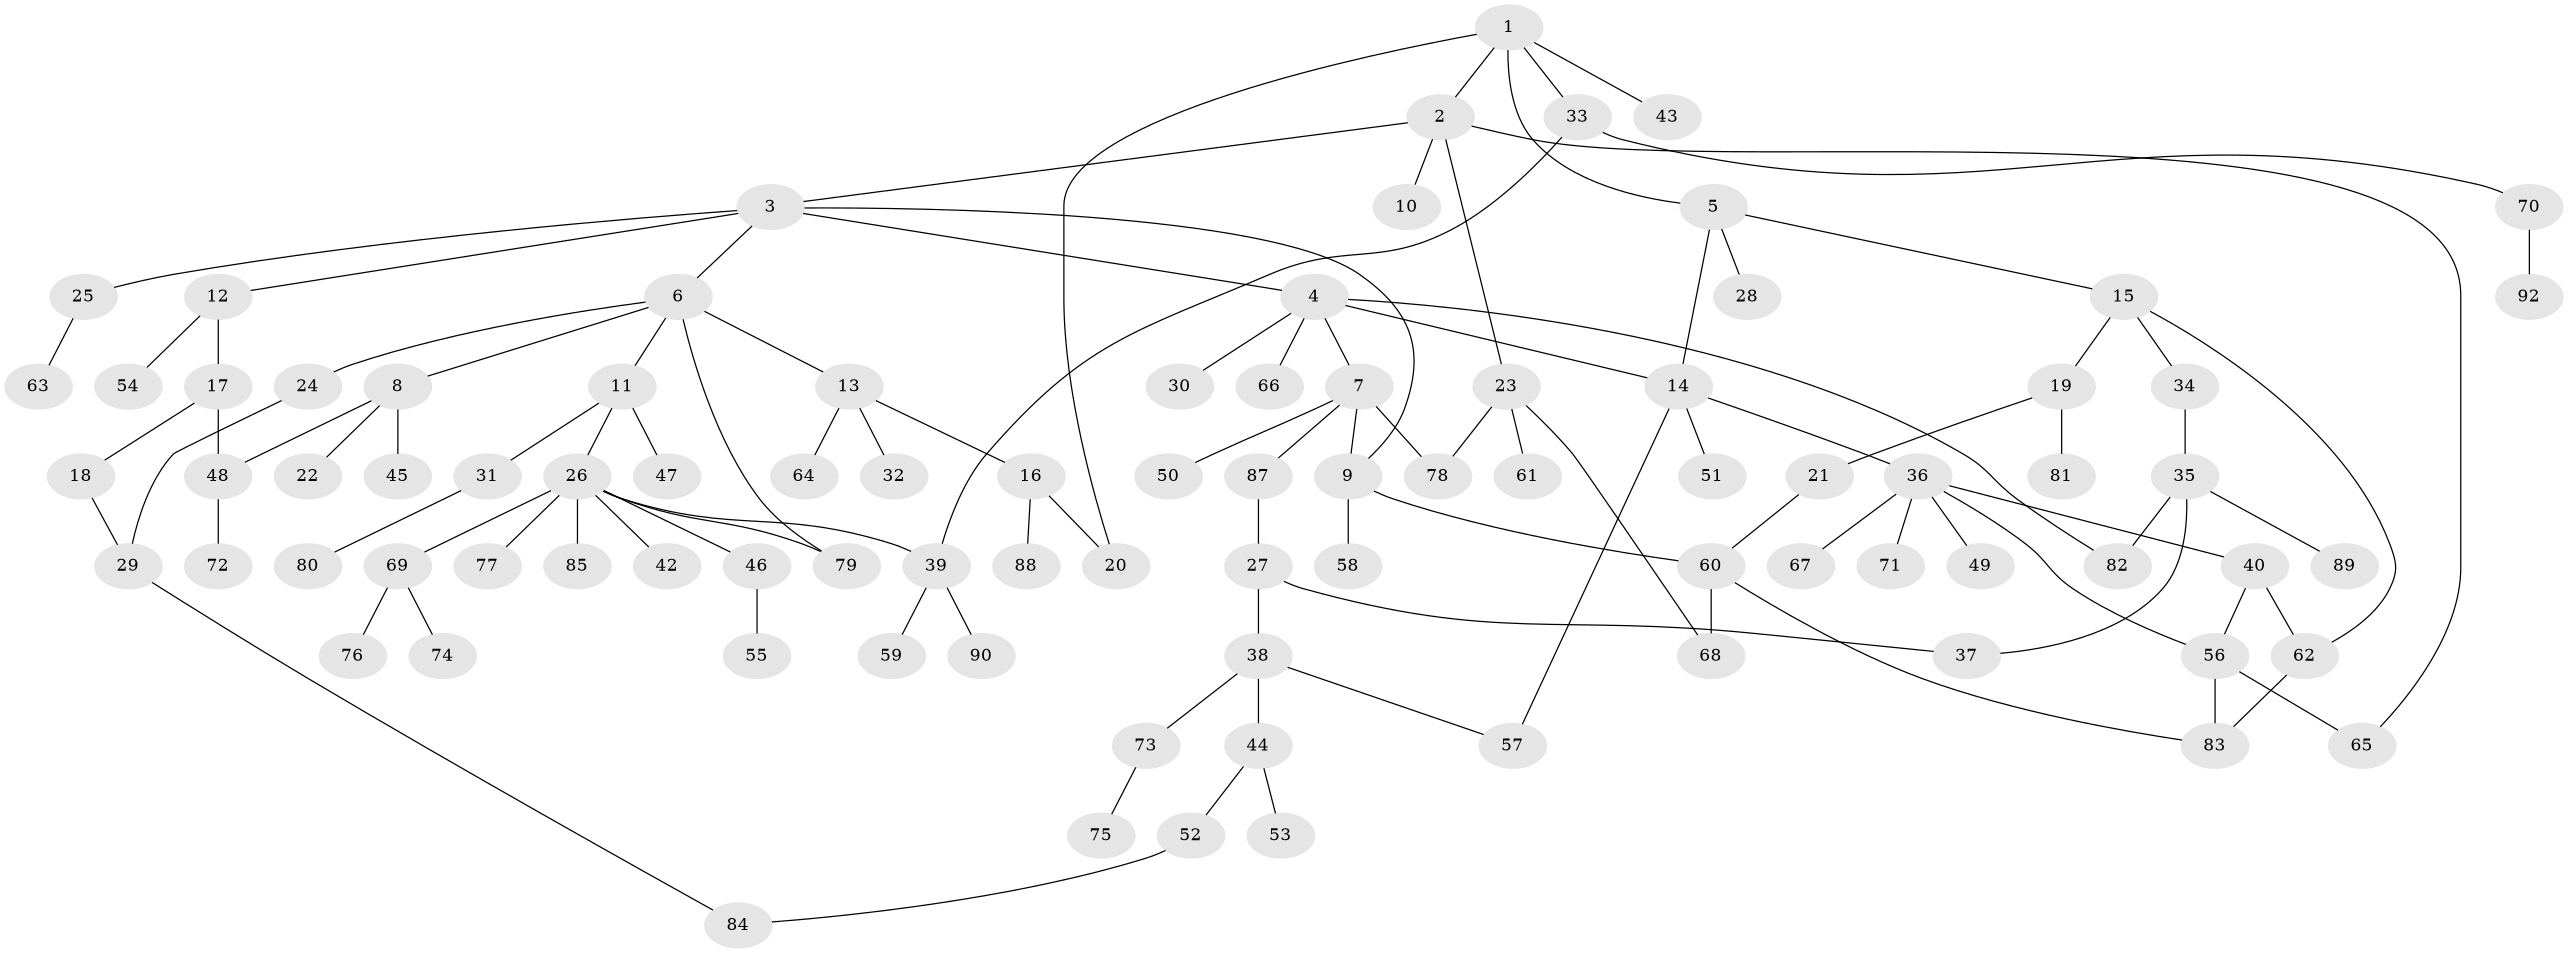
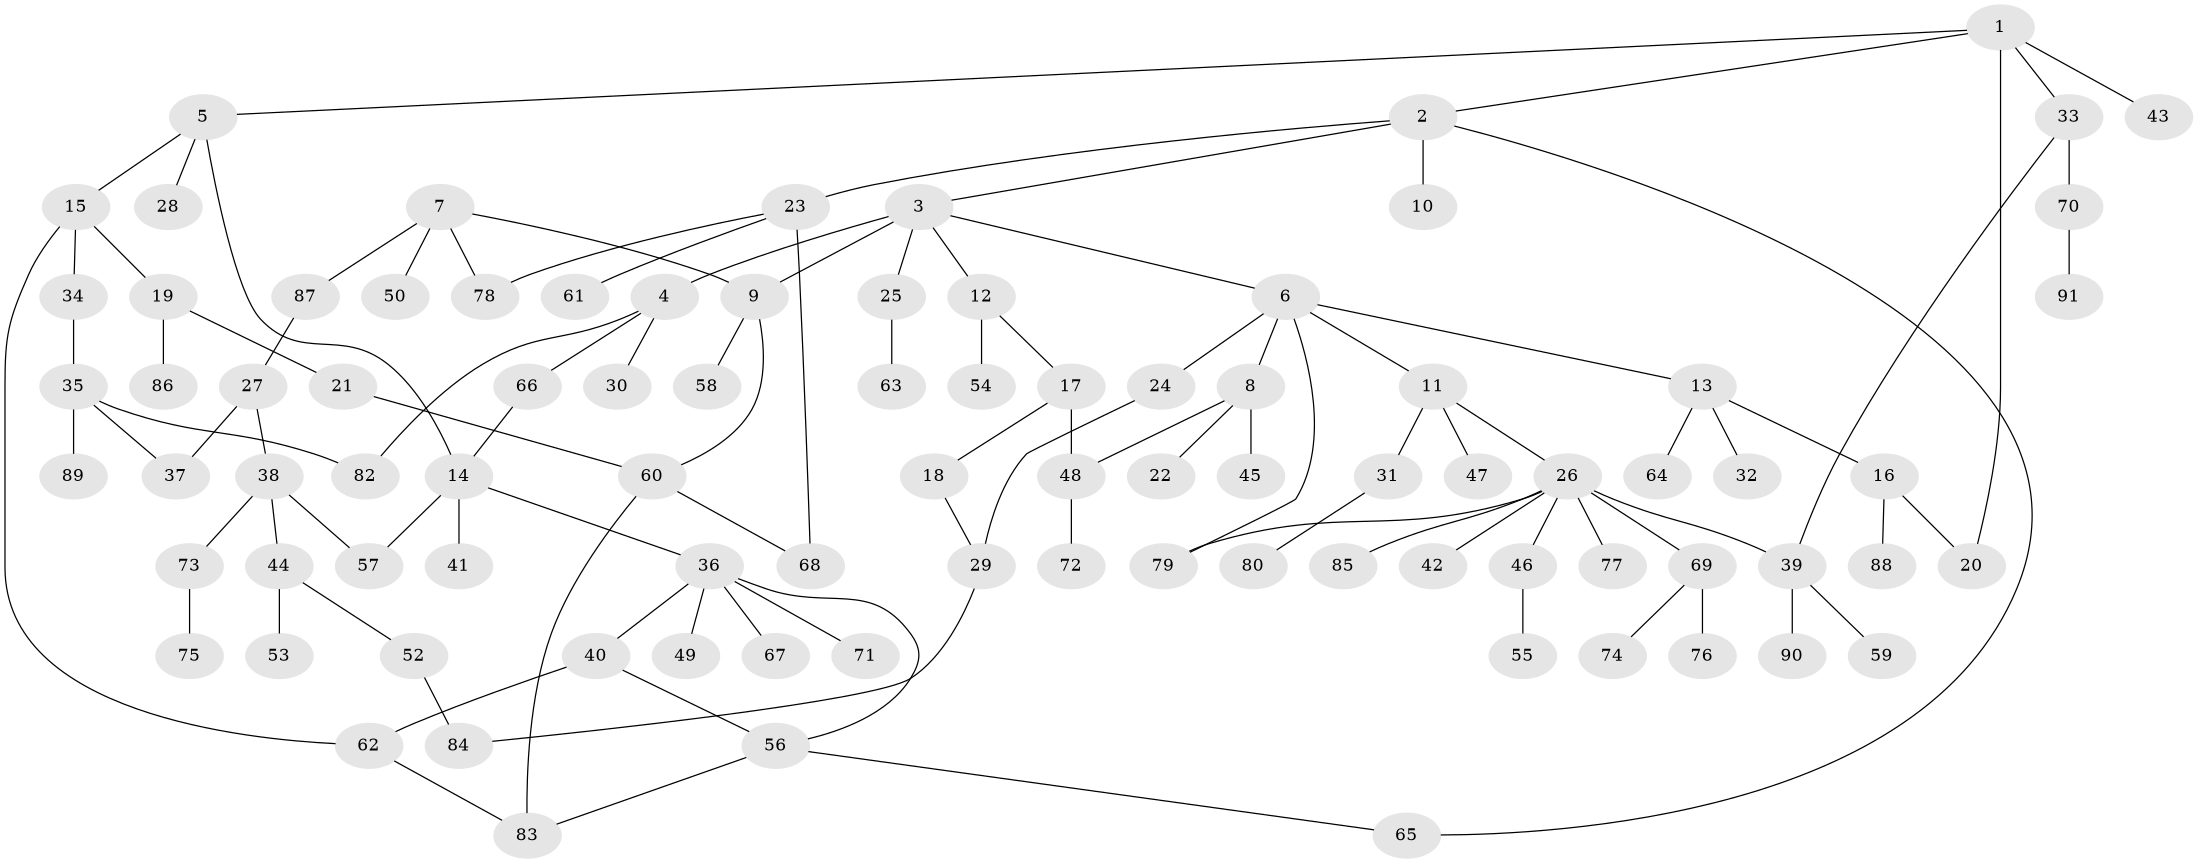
node "92": label "92" -> "91"
edge "4" -- "7": removed
edge "4" -- "14": now "66" -- "14"
node "51": label "51" -> "41"
node "81": label "81" -> "86"
